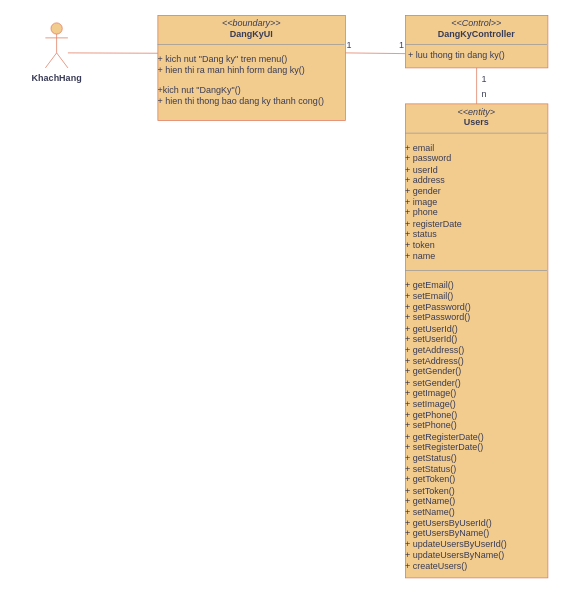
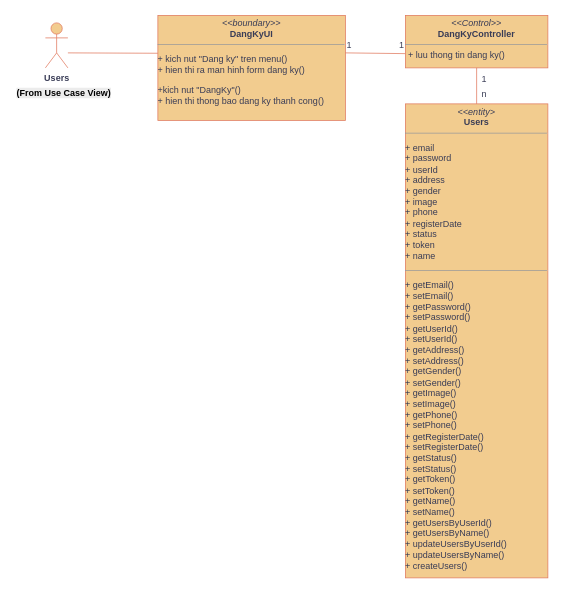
node "KhachHang": label "KhachHang" -> "Users"
node "(From Use Case View)": added
